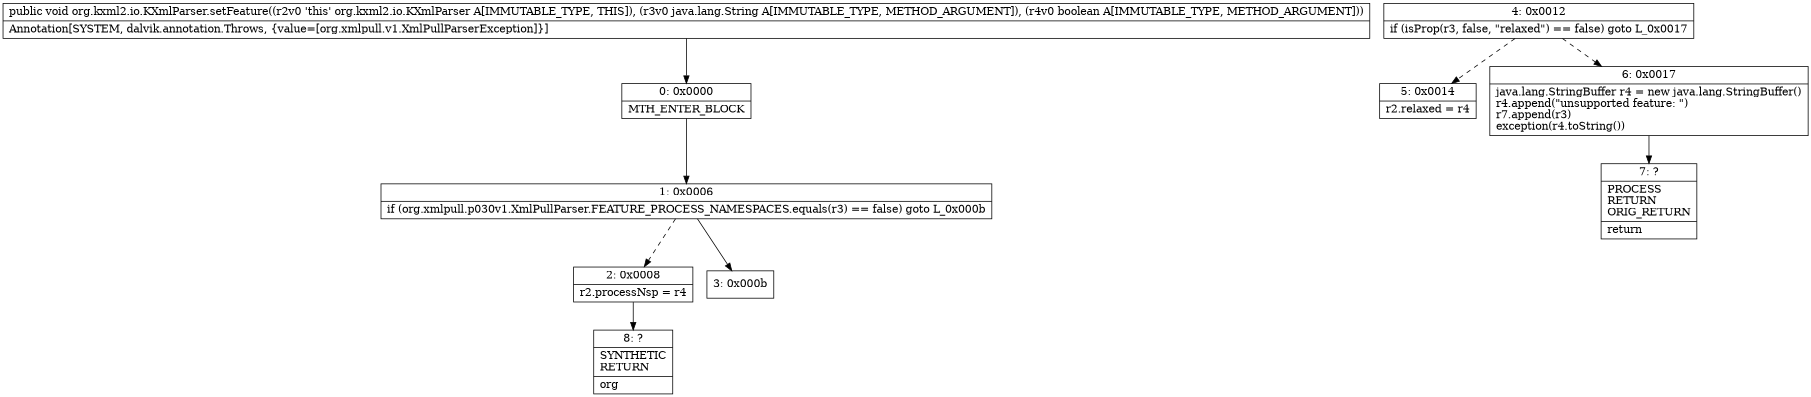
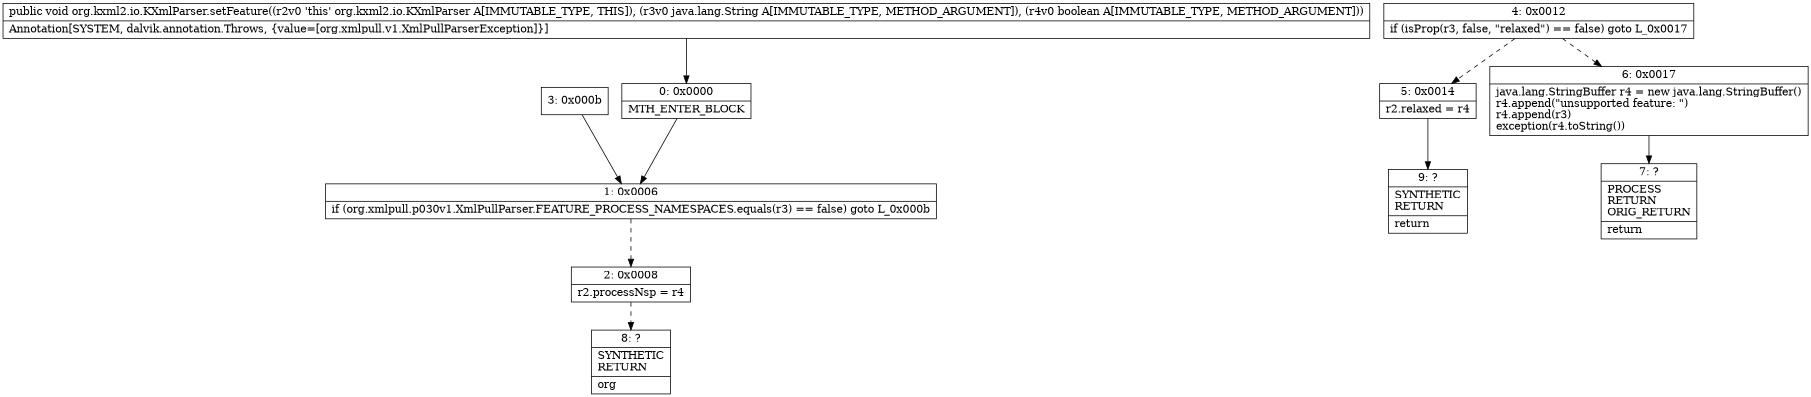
node "6: 0x0017": text "r7.append(r3)" -> "r4.append(r3)"
node "9: ?": added
edge "1: 0x0006" -> "3: 0x000b": reversed
edge "2: 0x0008" -> "8: ?": style solid -> dashed
